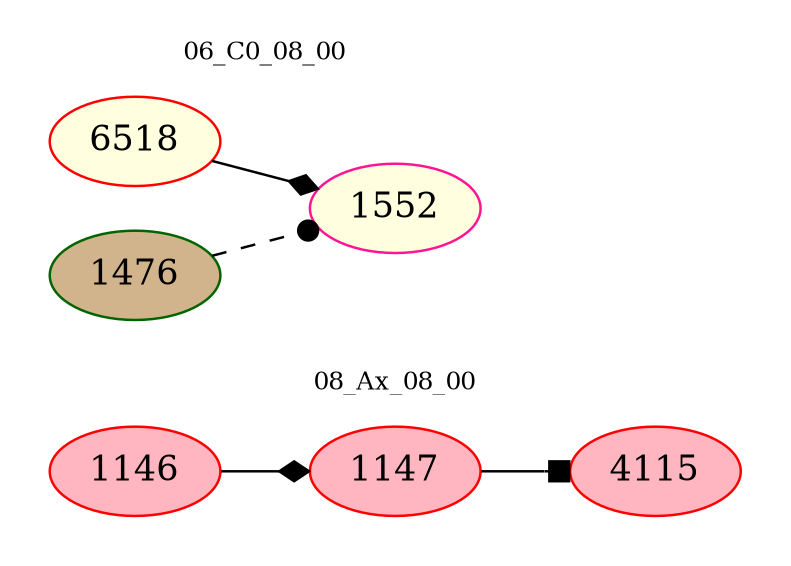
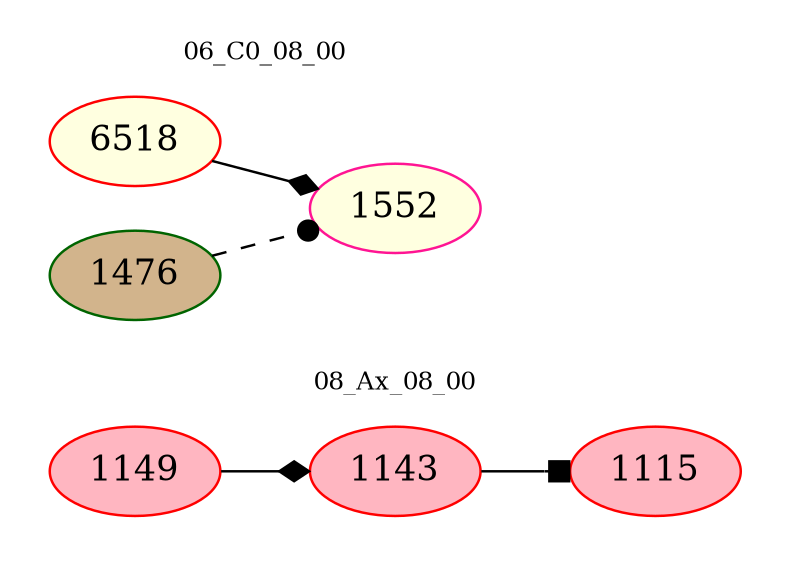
node "1146": label "1146" -> "1149"
node "1147": label "1147" -> "1143"
node "4115": label "4115" -> "1115"
